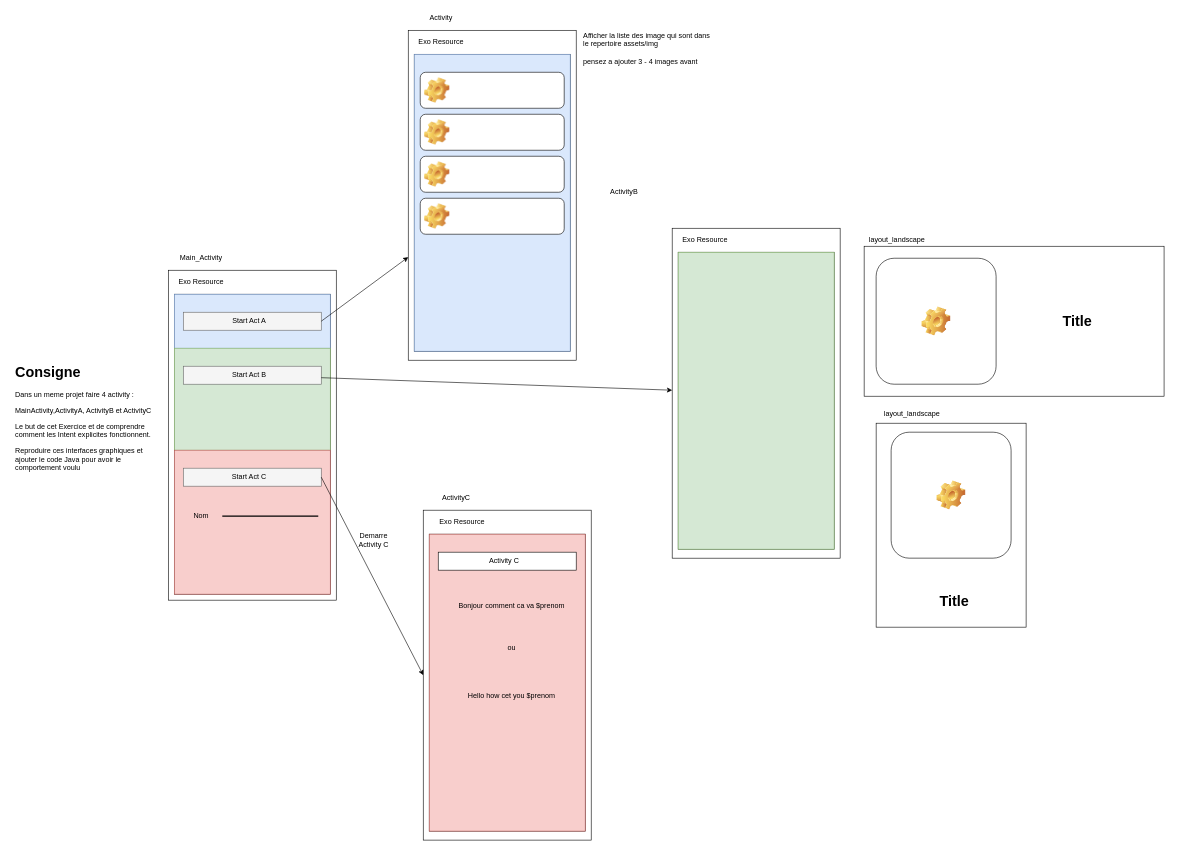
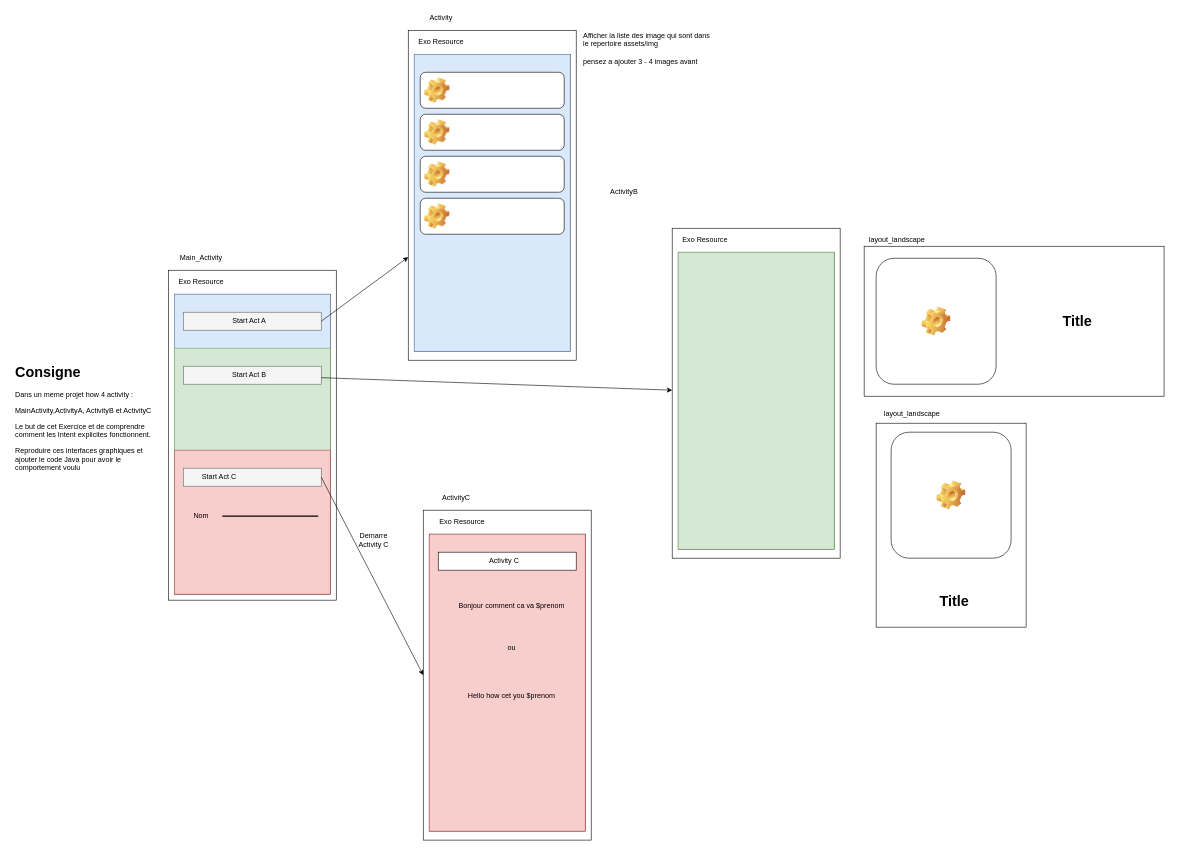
node "ConsigneDans un meme projet faire 4 activity : MainActivity,ActivityA, ActivityB et ActivityC Le but de cet Exercice et de comprendre comment les Intent explicites fonctionnent. Reproduire ces interfaces graphiques et ajouter le code Java pour avoir le comportement voulu": label "ConsigneDans un meme projet faire 4 activity : MainActivity,ActivityA, ActivityB et ActivityC Le but de cet Exercice et de comprendre comment les Intent explicites fonctionnent. Reproduire ces interfaces graphiques et ajouter le code Java pour avoir le comportement voulu" -> "ConsigneDans un meme projet how 4 activity : MainActivity,ActivityA, ActivityB et ActivityC Le but de cet Exercice et de comprendre comment les Intent explicites fonctionnent. Reproduire ces interfaces graphiques et ajouter le code Java pour avoir le comportement voulu"
node "Start Act C": moved (249, 477) -> (219, 477)
